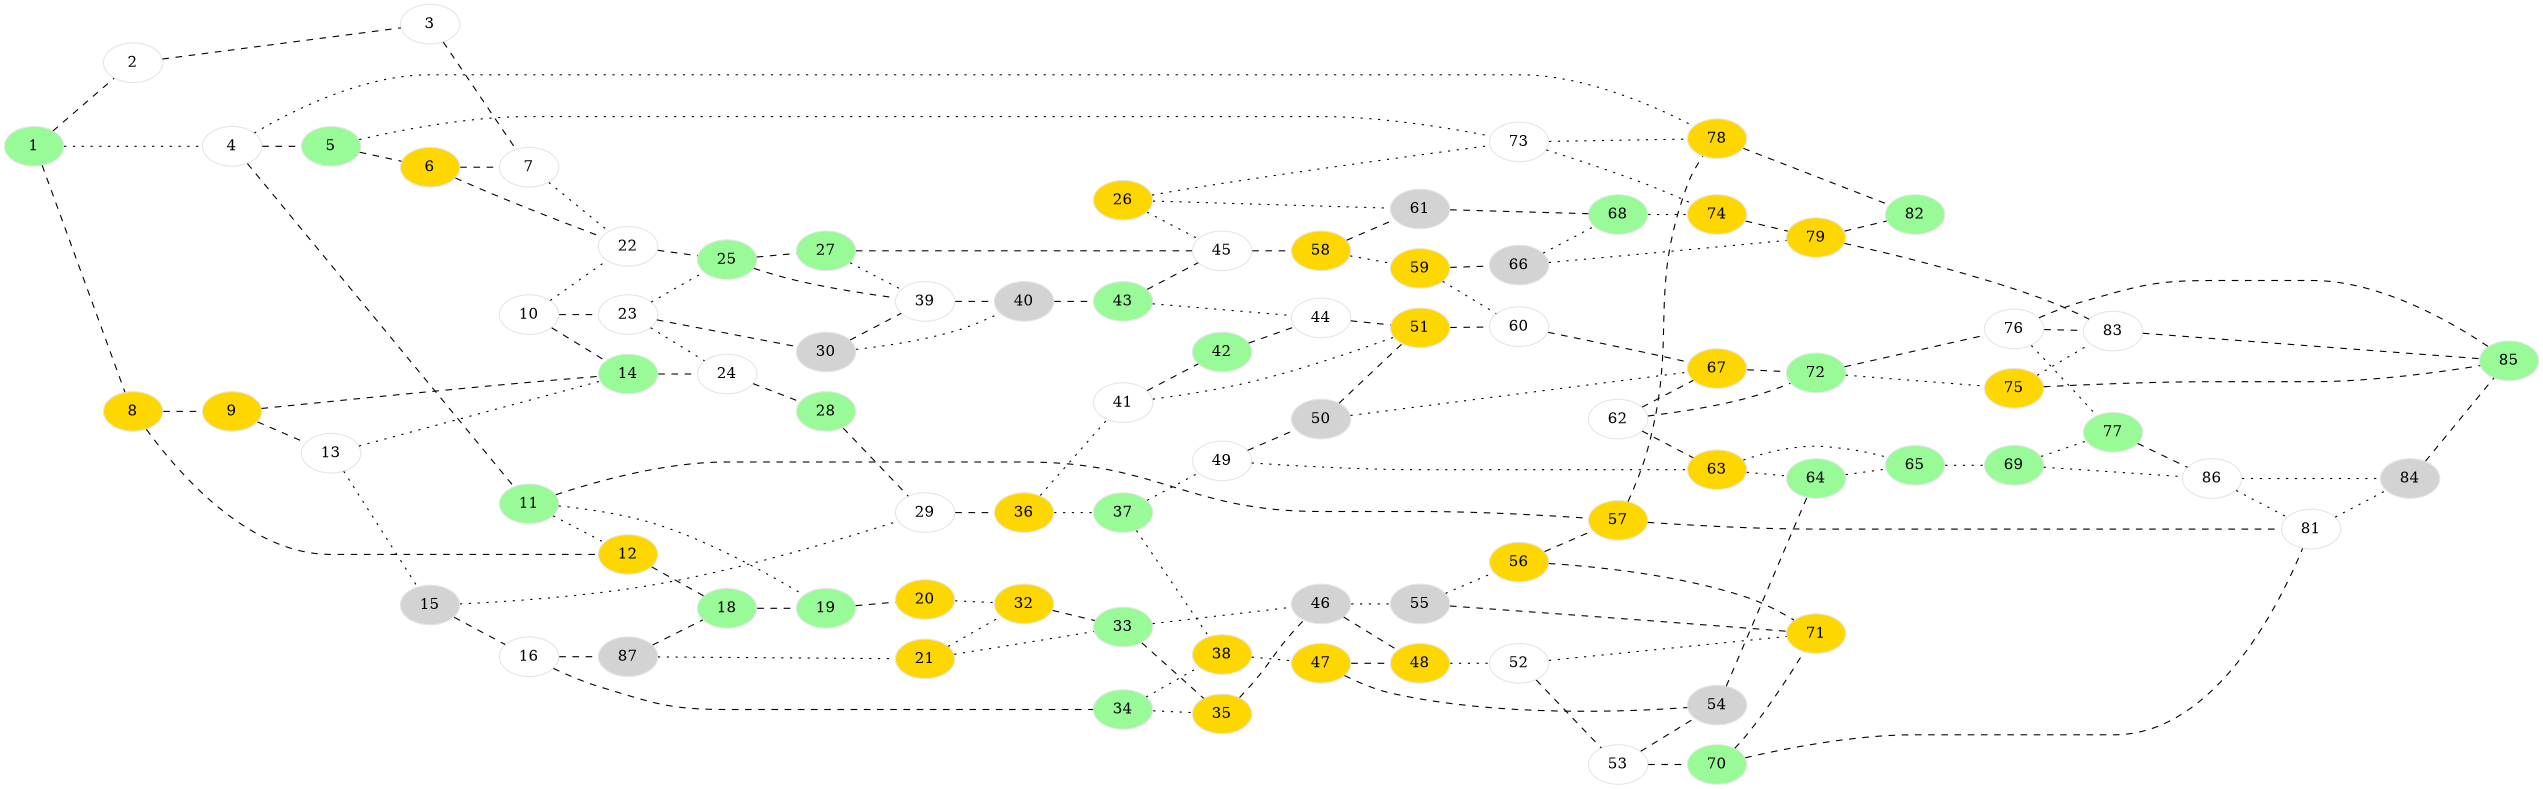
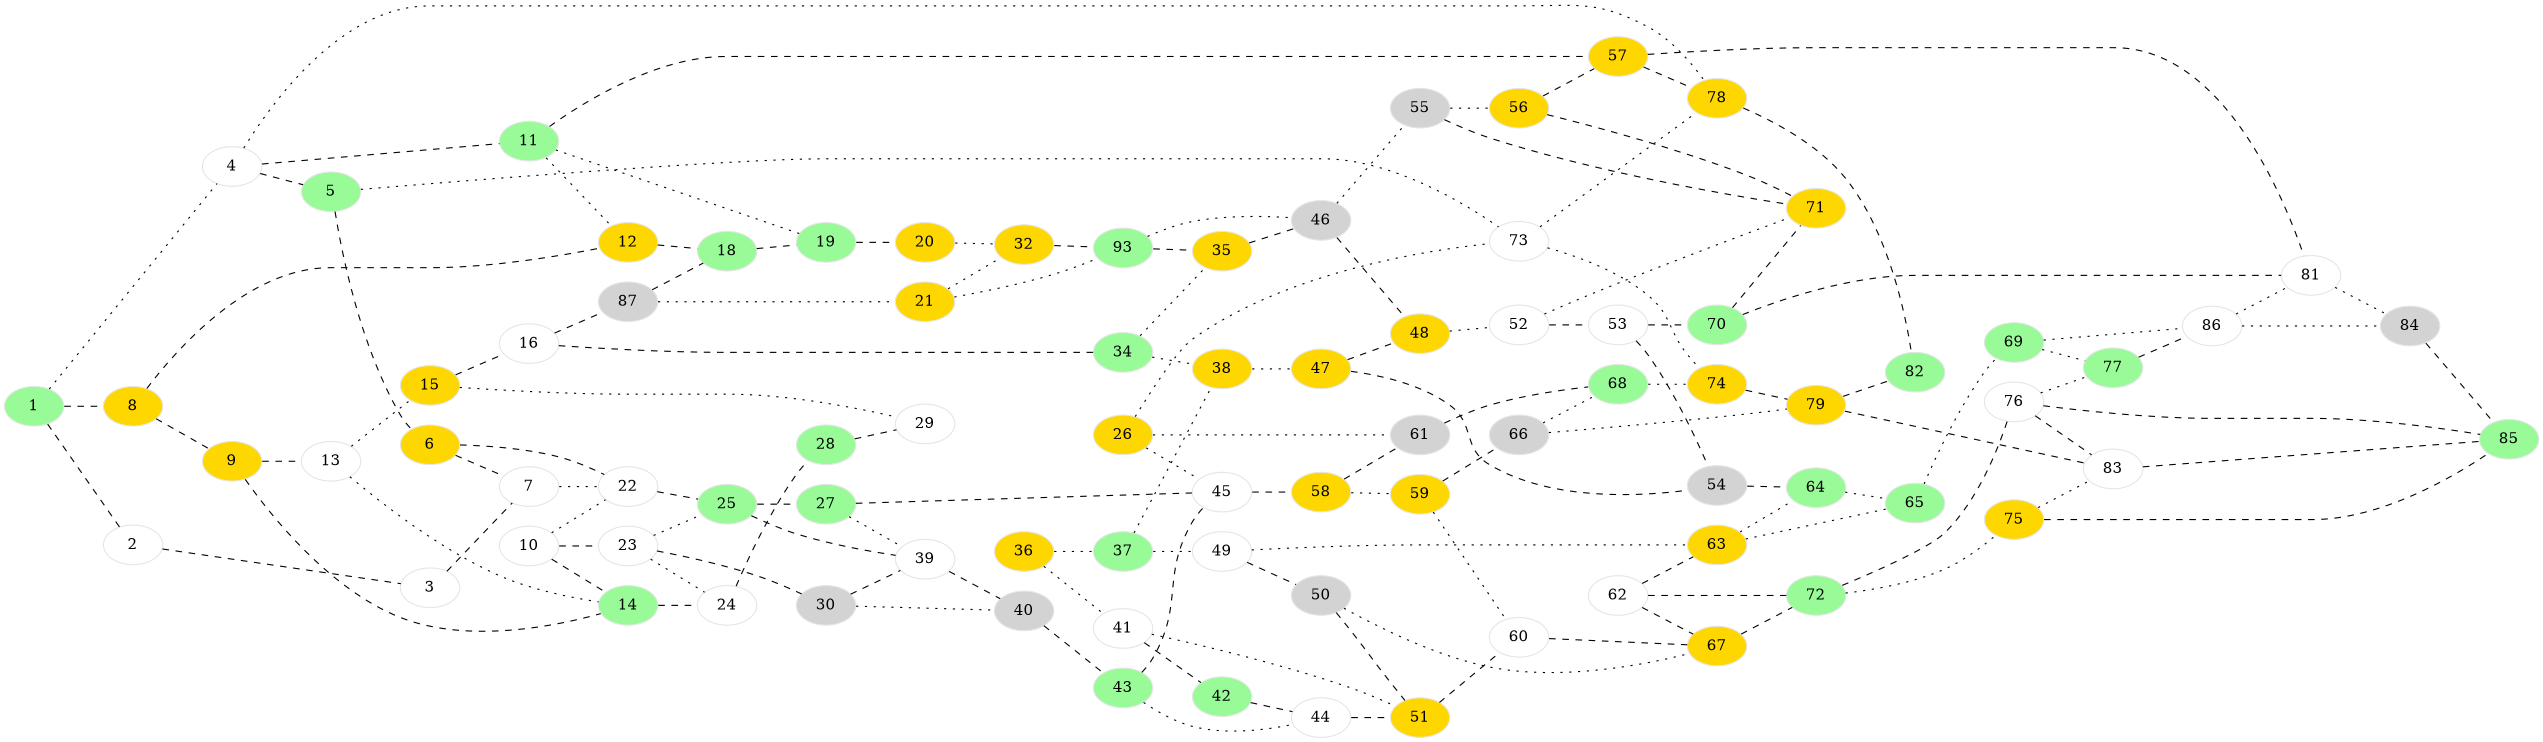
edge "29" -- "36": removed
node "15": fillcolor lightgrey -> gold
node "33": label "33" -> "93"
